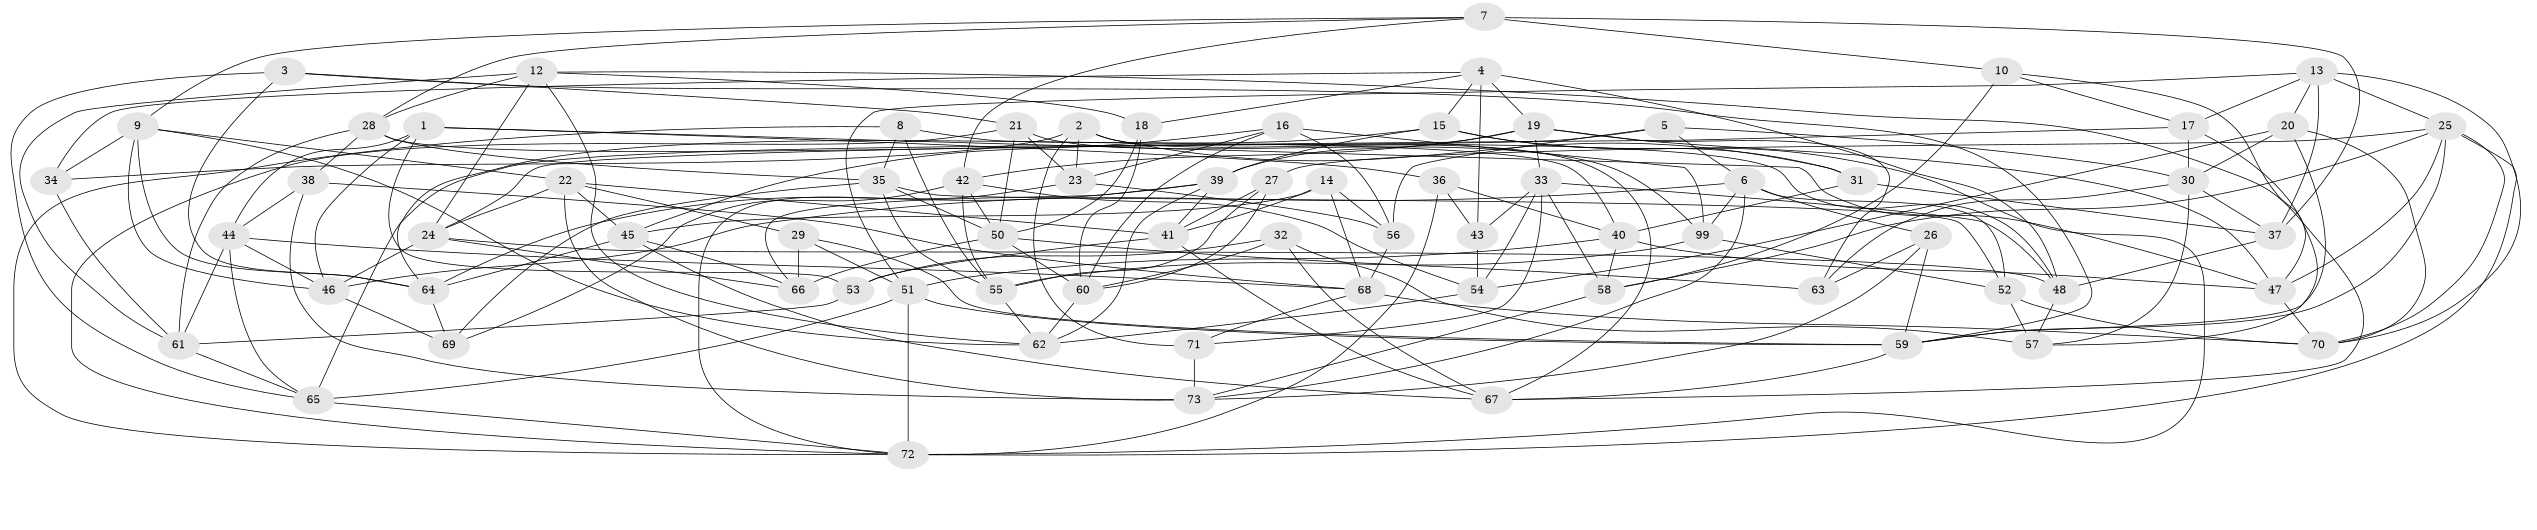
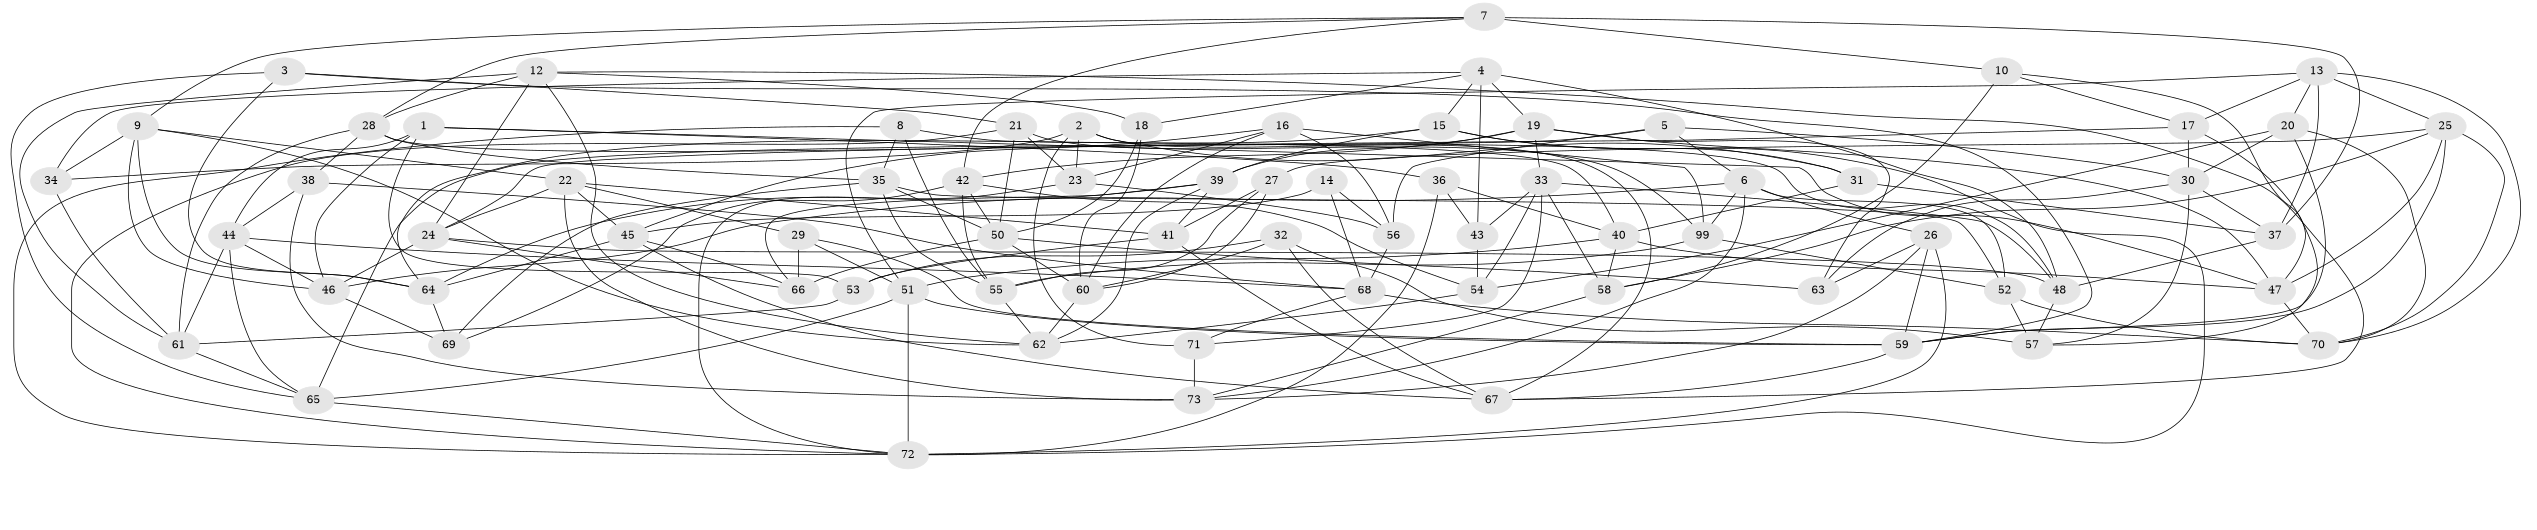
edge "14" -- "41": removed
edge "25" -- "72": now "26" -- "72"
